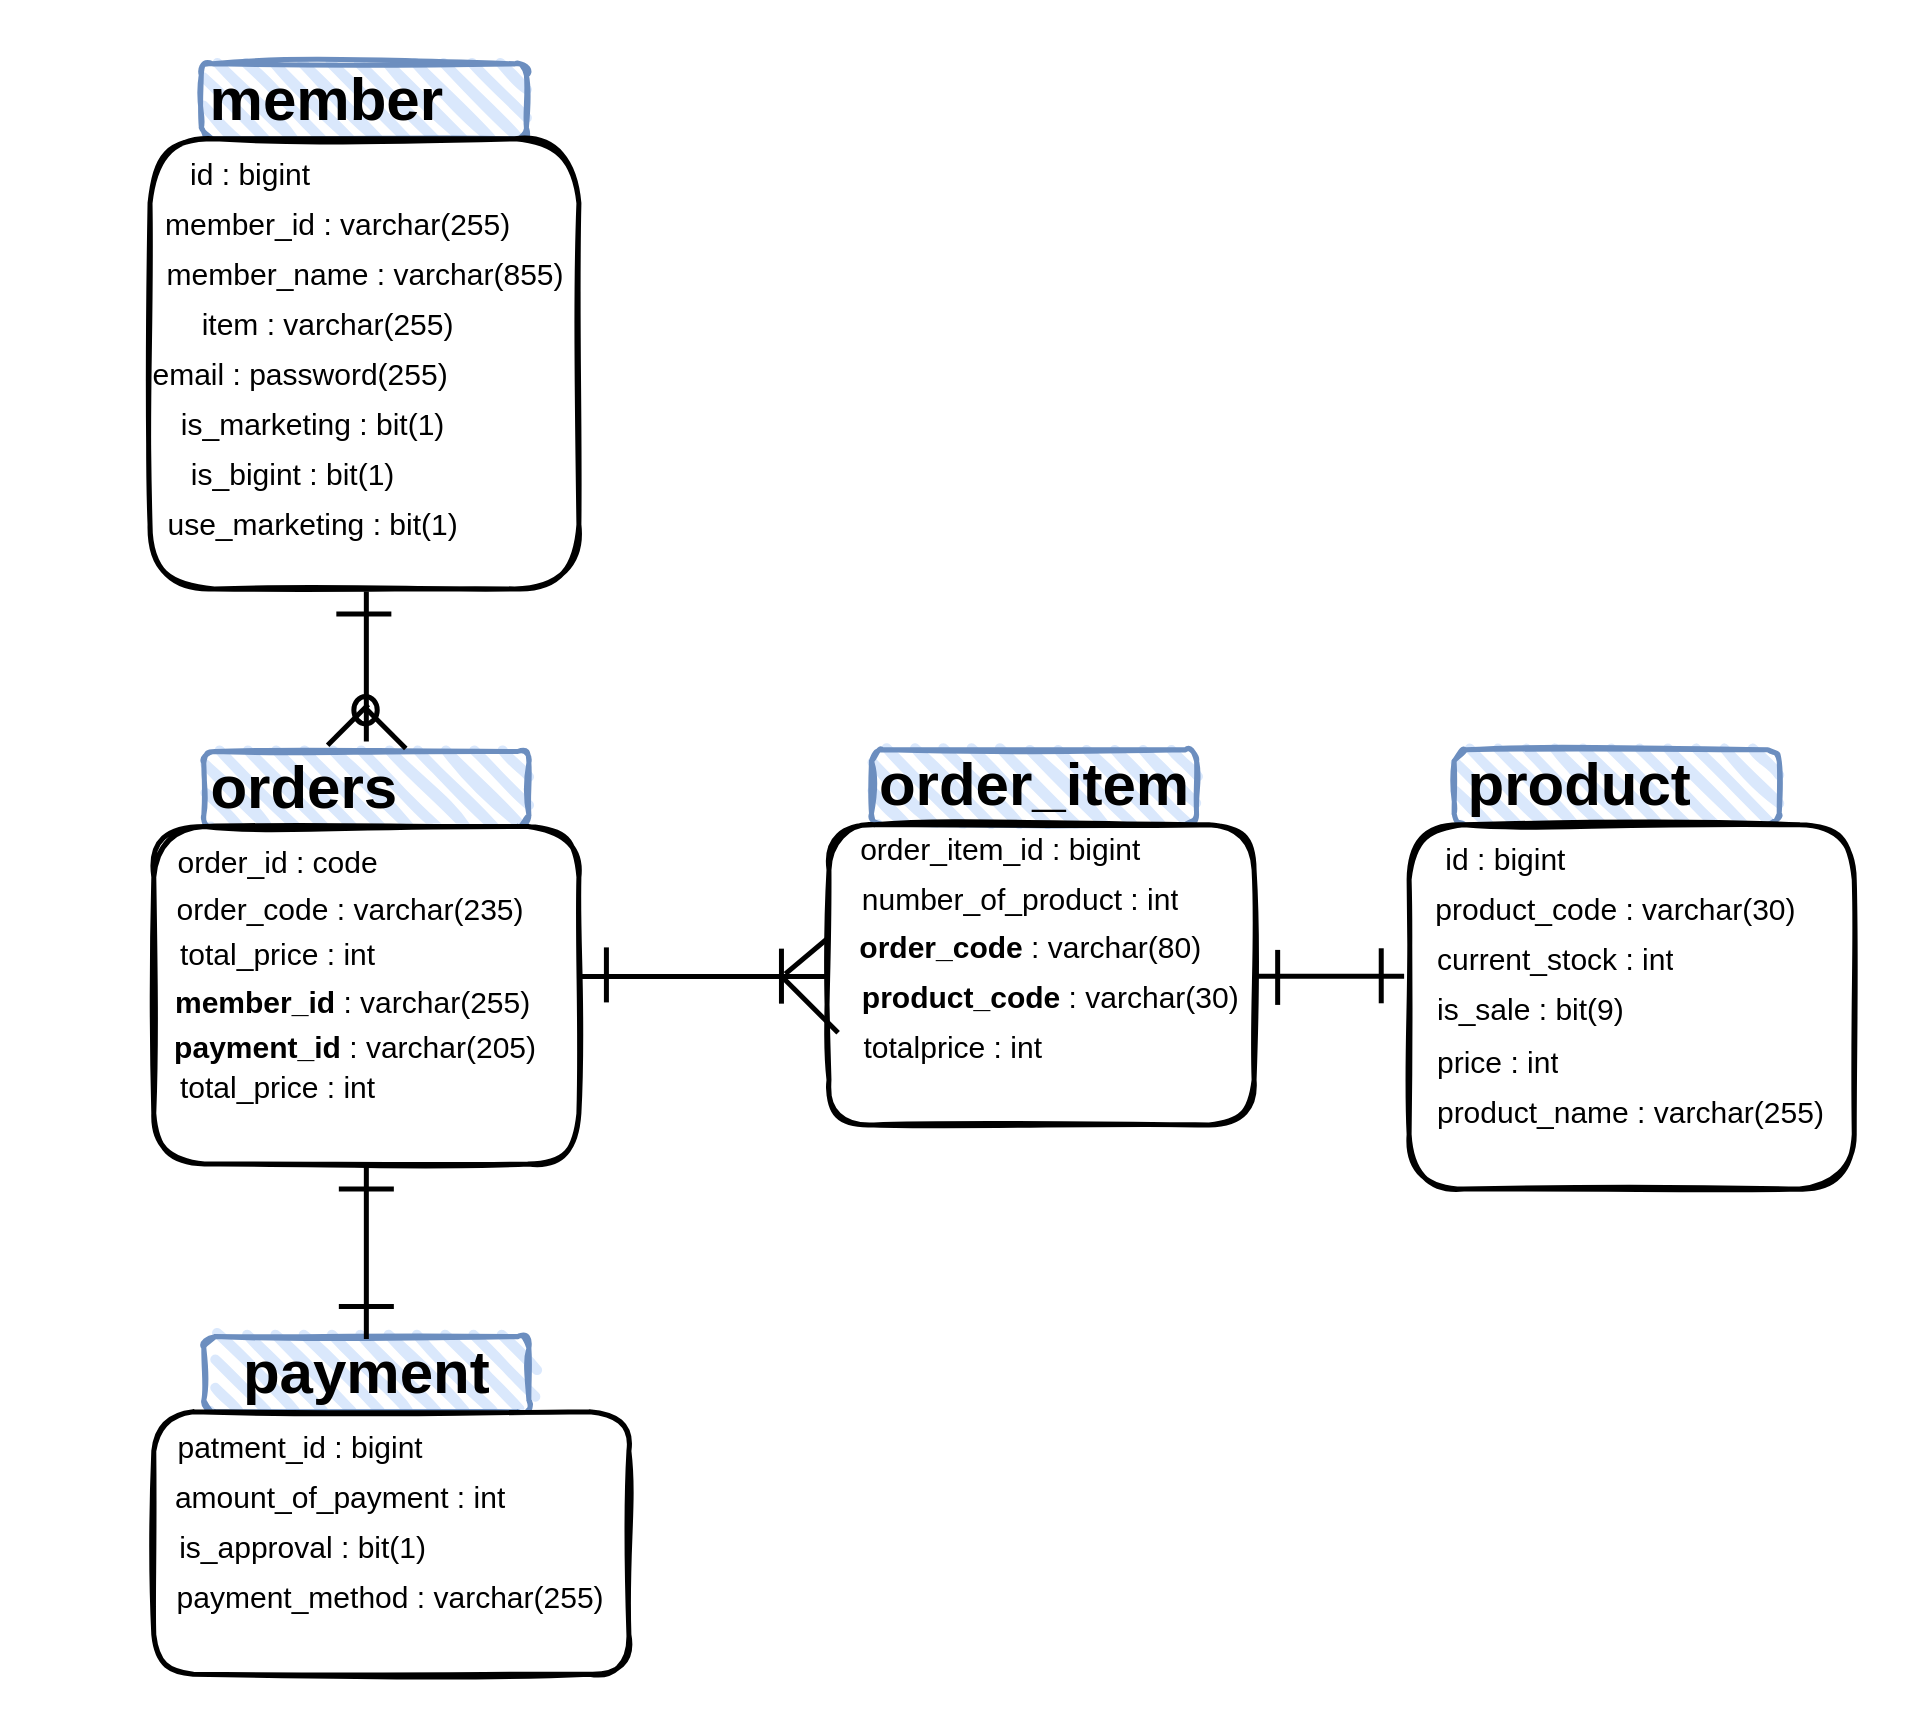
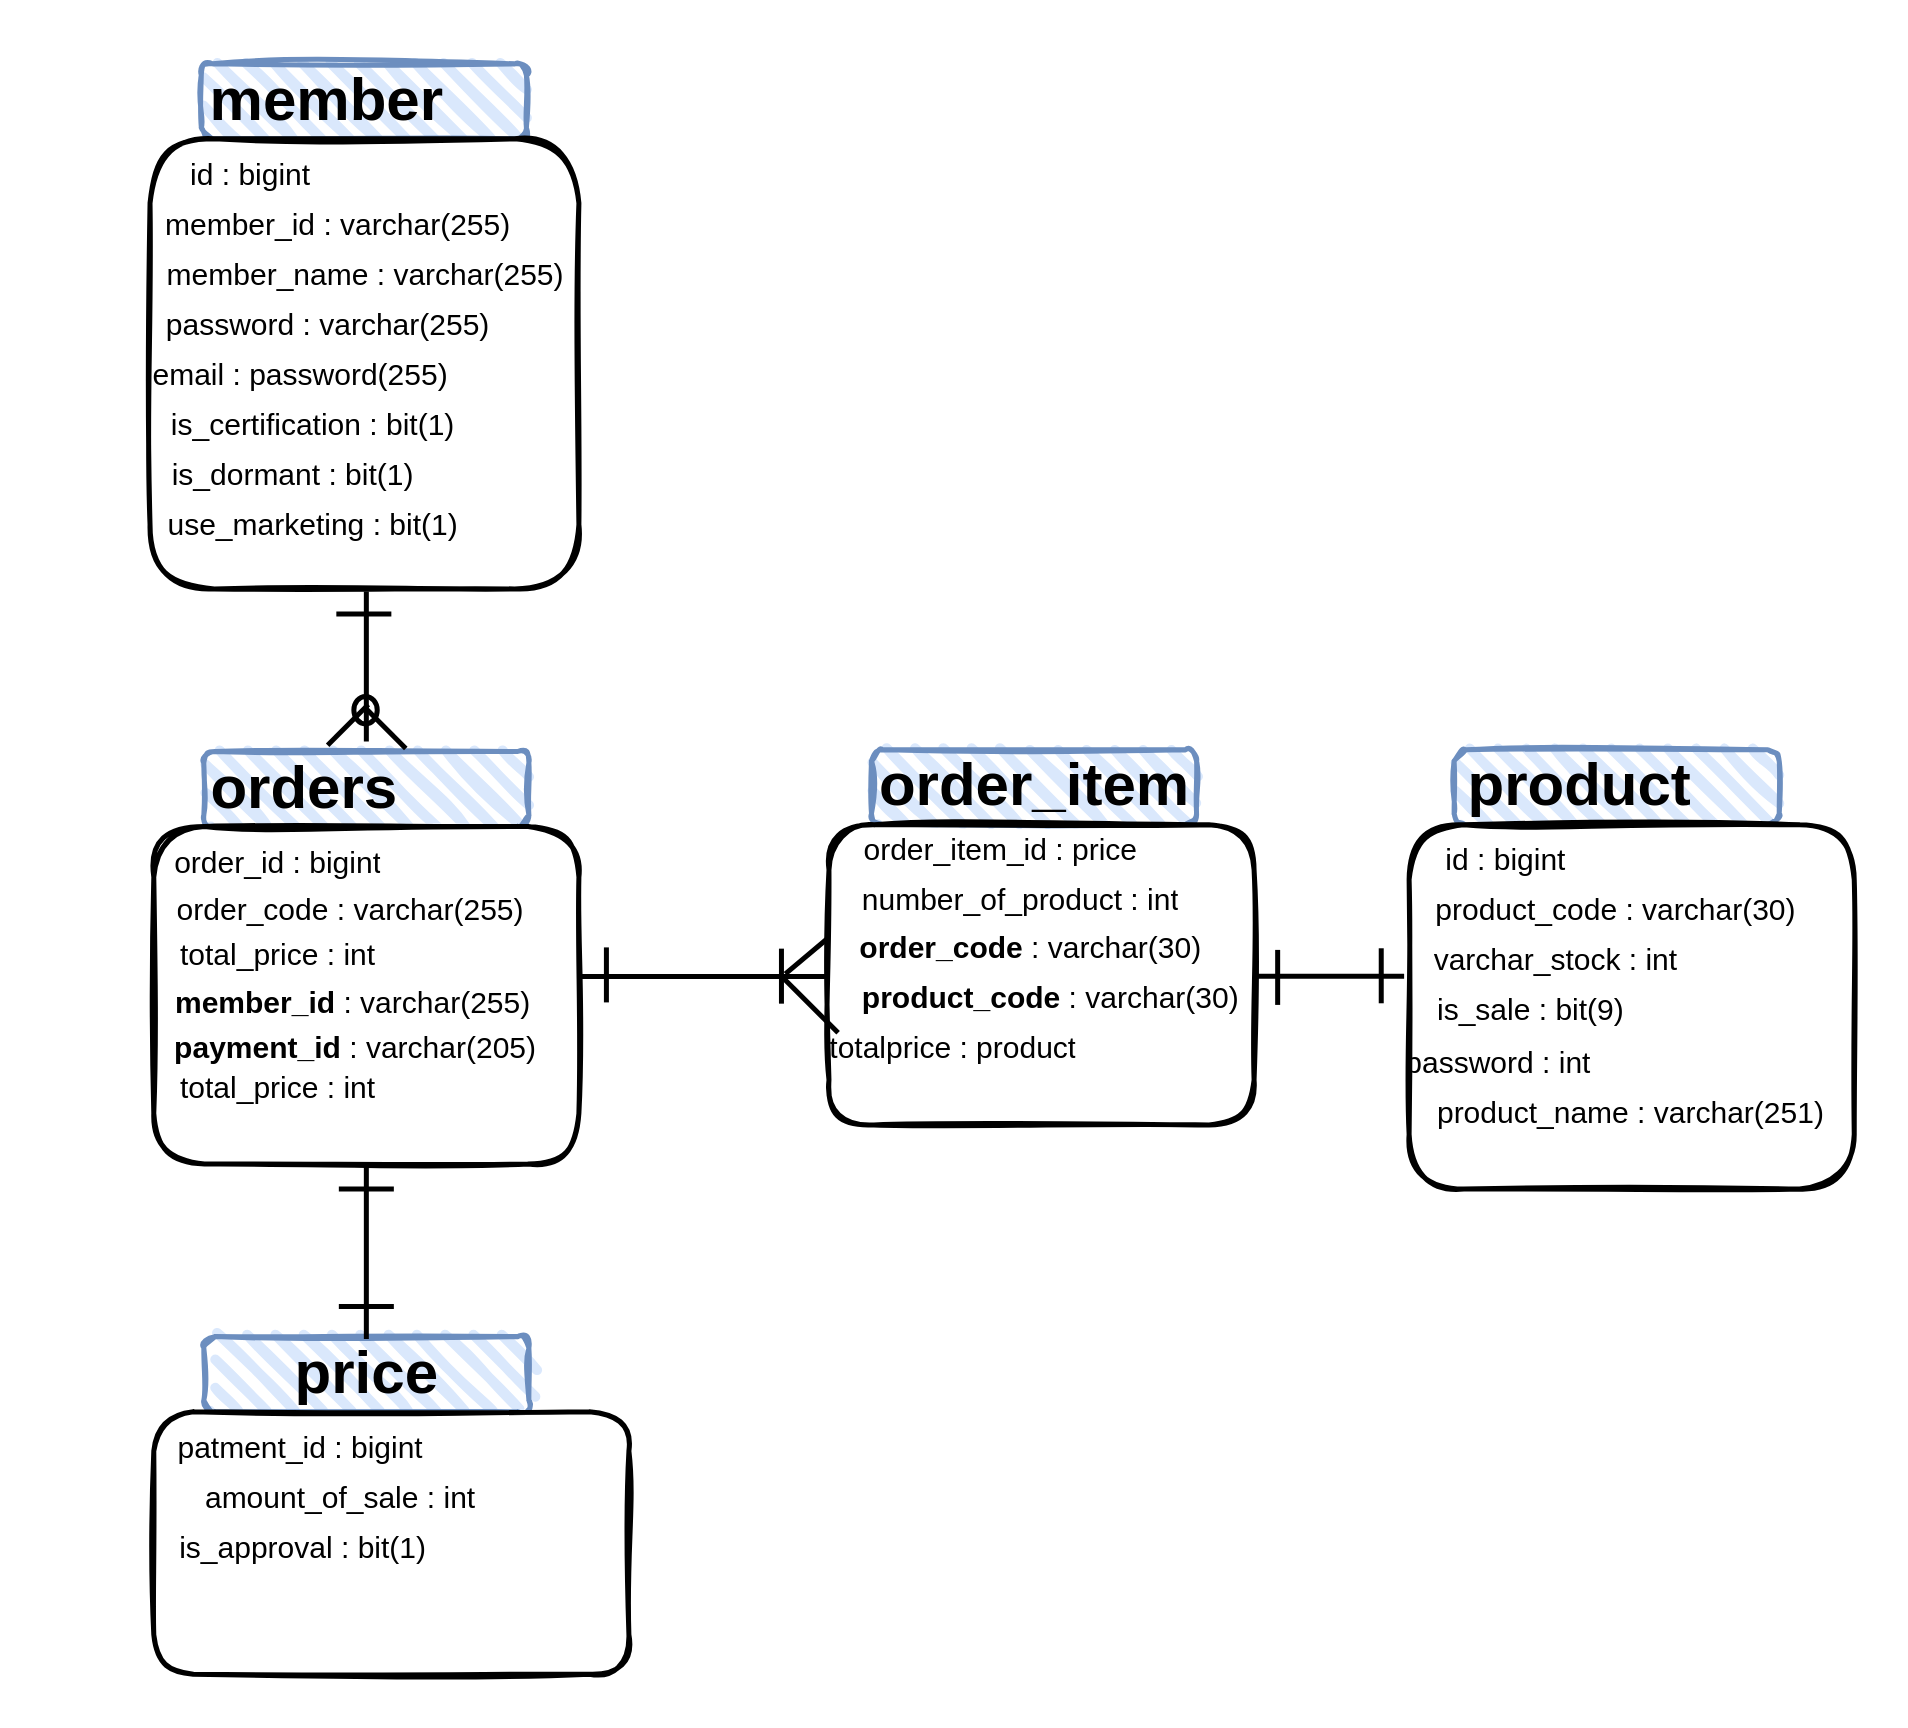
node "member_name : varchar(855)": label "member_name : varchar(855)" -> "member_name : varchar(255)"
node "item : varchar(255)": label "item : varchar(255)" -> "password : varchar(255)"
node "is_marketing : bit(1)": label "is_marketing : bit(1)" -> "is_certification : bit(1)"
node "is_bigint : bit(1)": label "is_bigint : bit(1)" -> "is_dormant : bit(1)"
node "order_item_id : bigint": label "order_item_id : bigint" -> "order_item_id : price"
node "order_id : code": label "order_id : code" -> "order_id : bigint"
node "order_code : varchar(235)": label "order_code : varchar(235)" -> "order_code : varchar(255)"
node "order_code : varchar(80)": label "order_code : varchar(80)" -> "order_code : varchar(30)"
node "current_stock : int": label "current_stock : int" -> "varchar_stock : int"
node "totalprice : int": label "totalprice : int" -> "totalprice : product"
node "price : int": label "price : int" -> "password : int"
node "product_name : varchar(255)": label "product_name : varchar(255)" -> "product_name : varchar(251)"
node "payment": label "payment" -> "price"
node "amount_of_payment : int": label "amount_of_payment : int" -> "amount_of_sale : int"
node "payment_method : varchar(255)": removed
